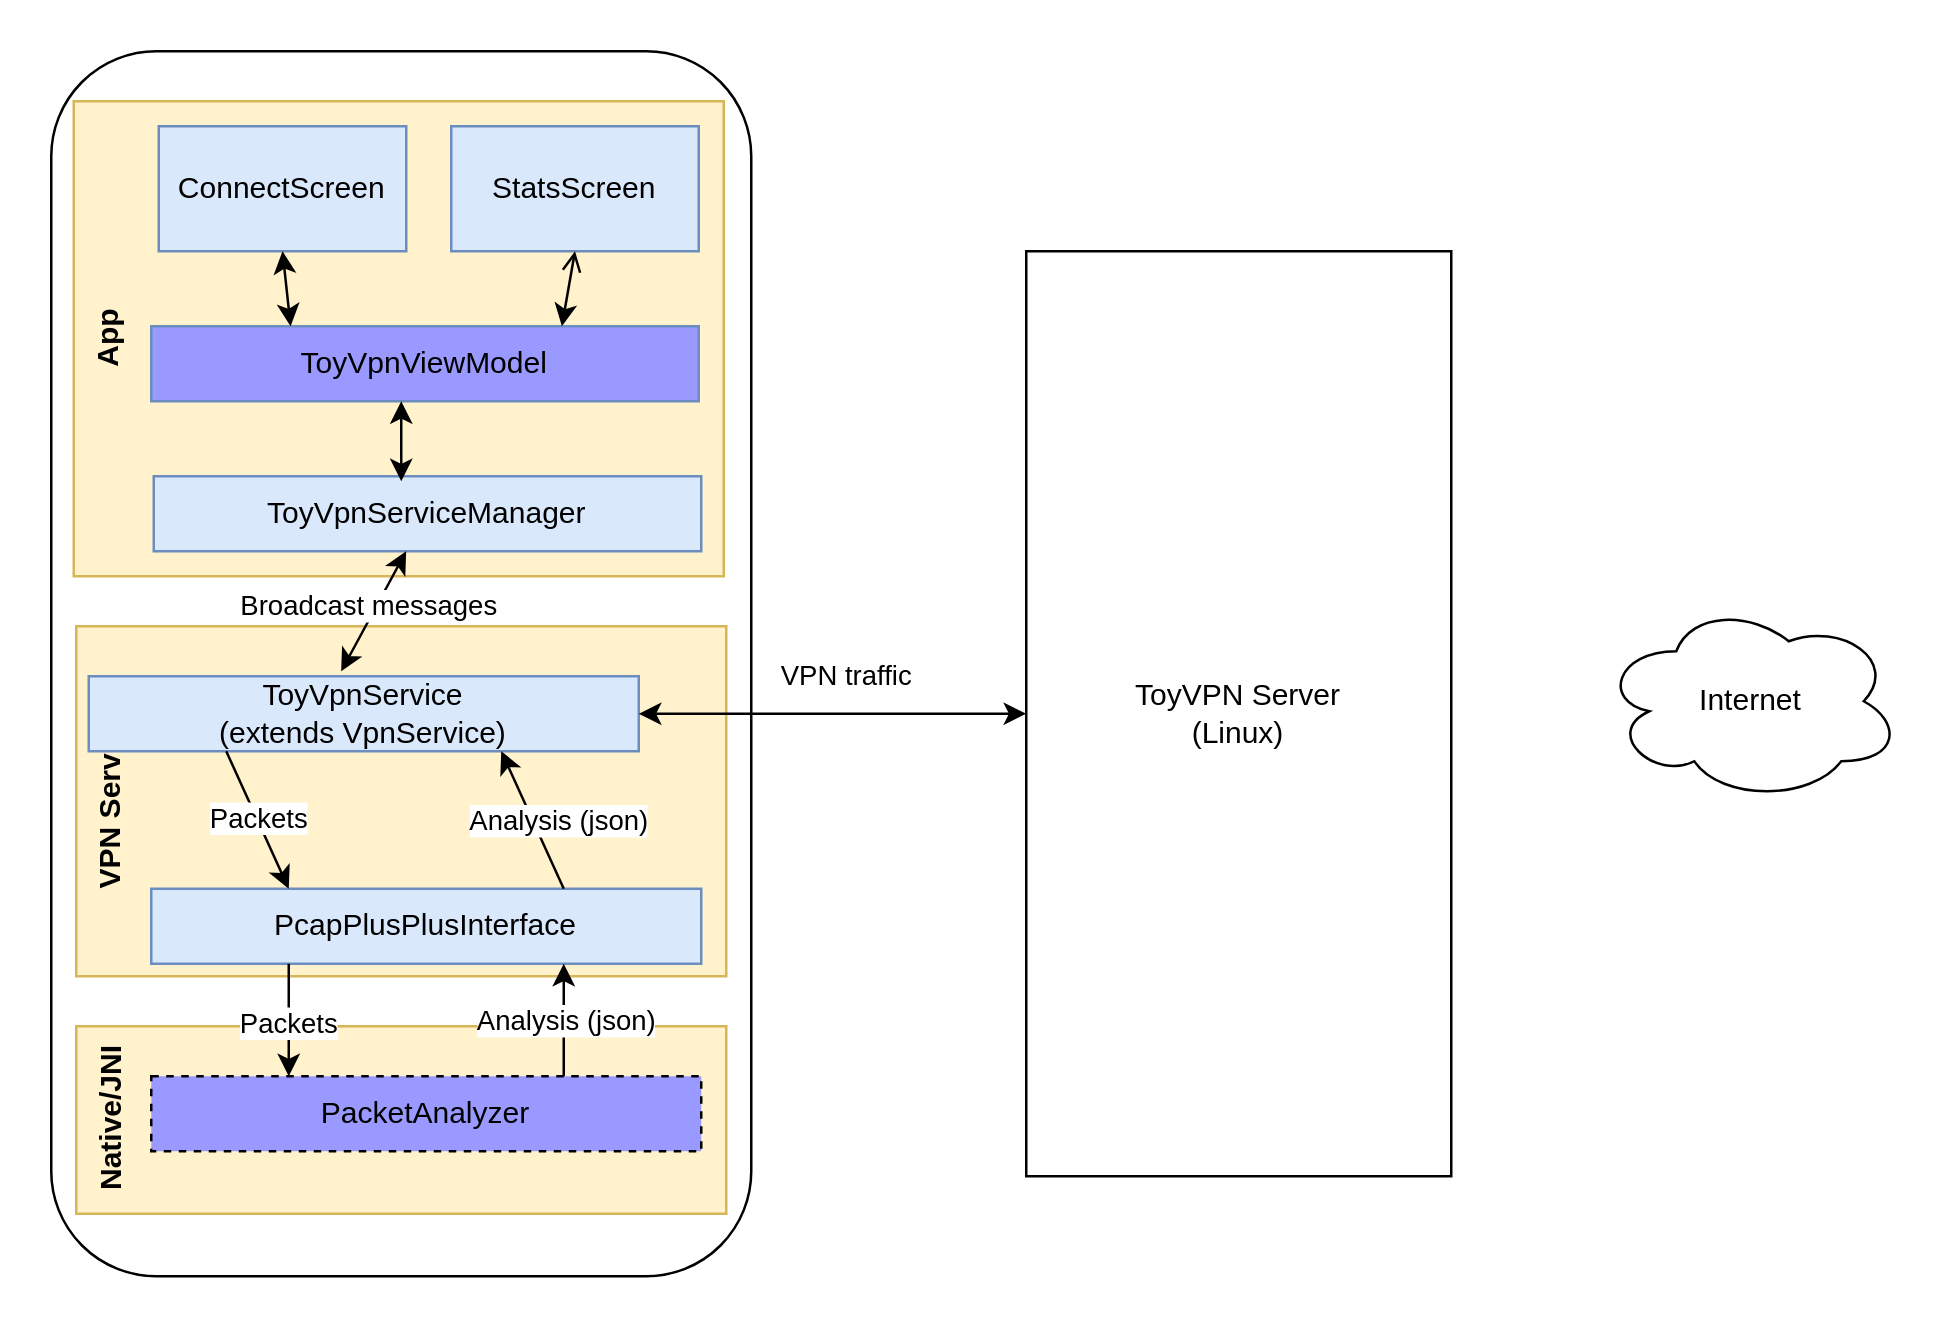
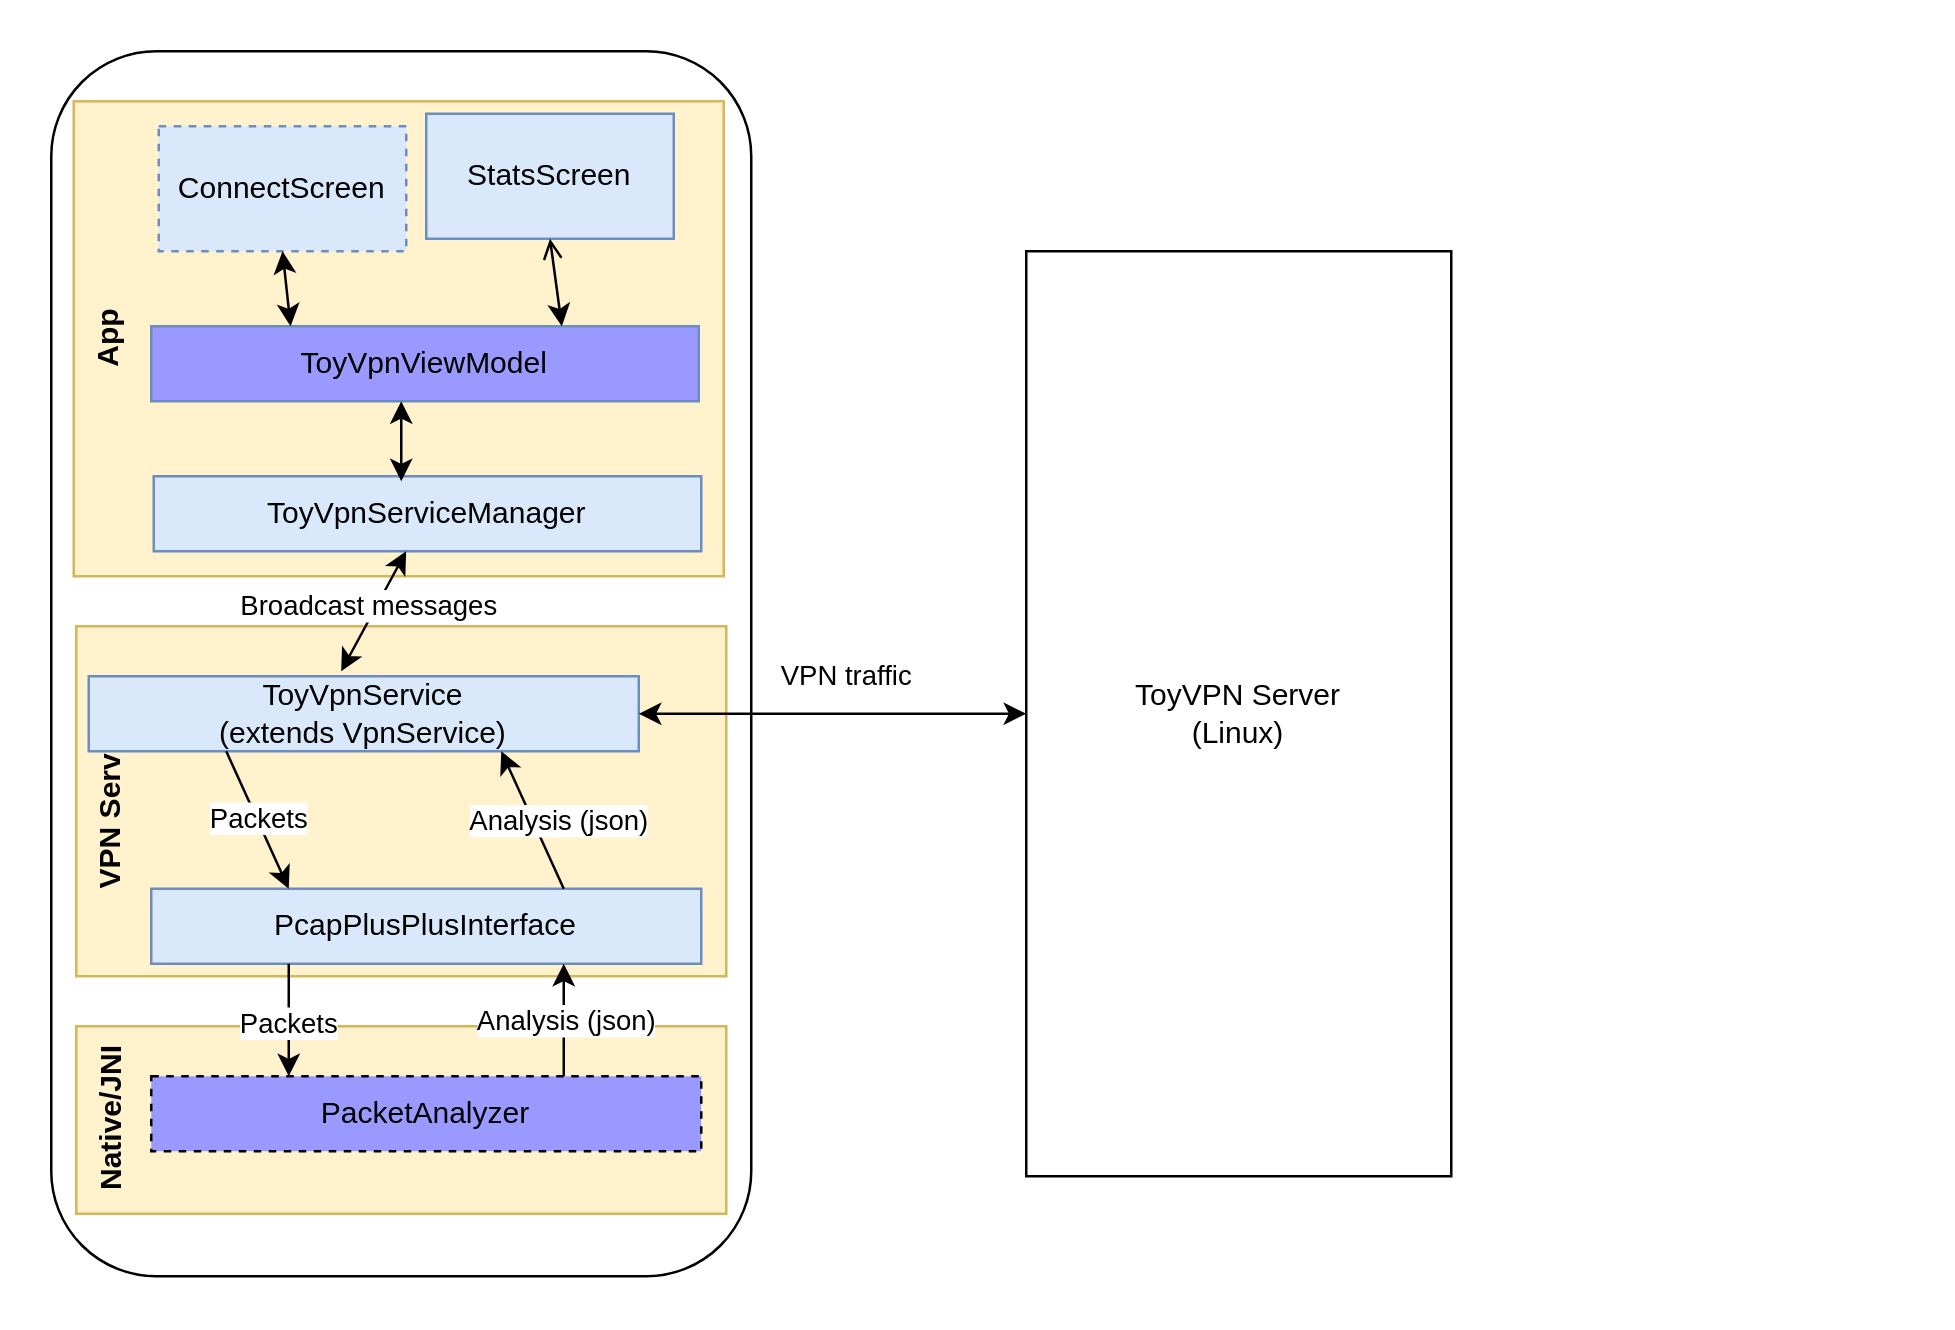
node "ConnectScreen": style solid -> dashed
node "StatsScreen": moved (575, 189) -> (550, 176)
node "Internet": removed
